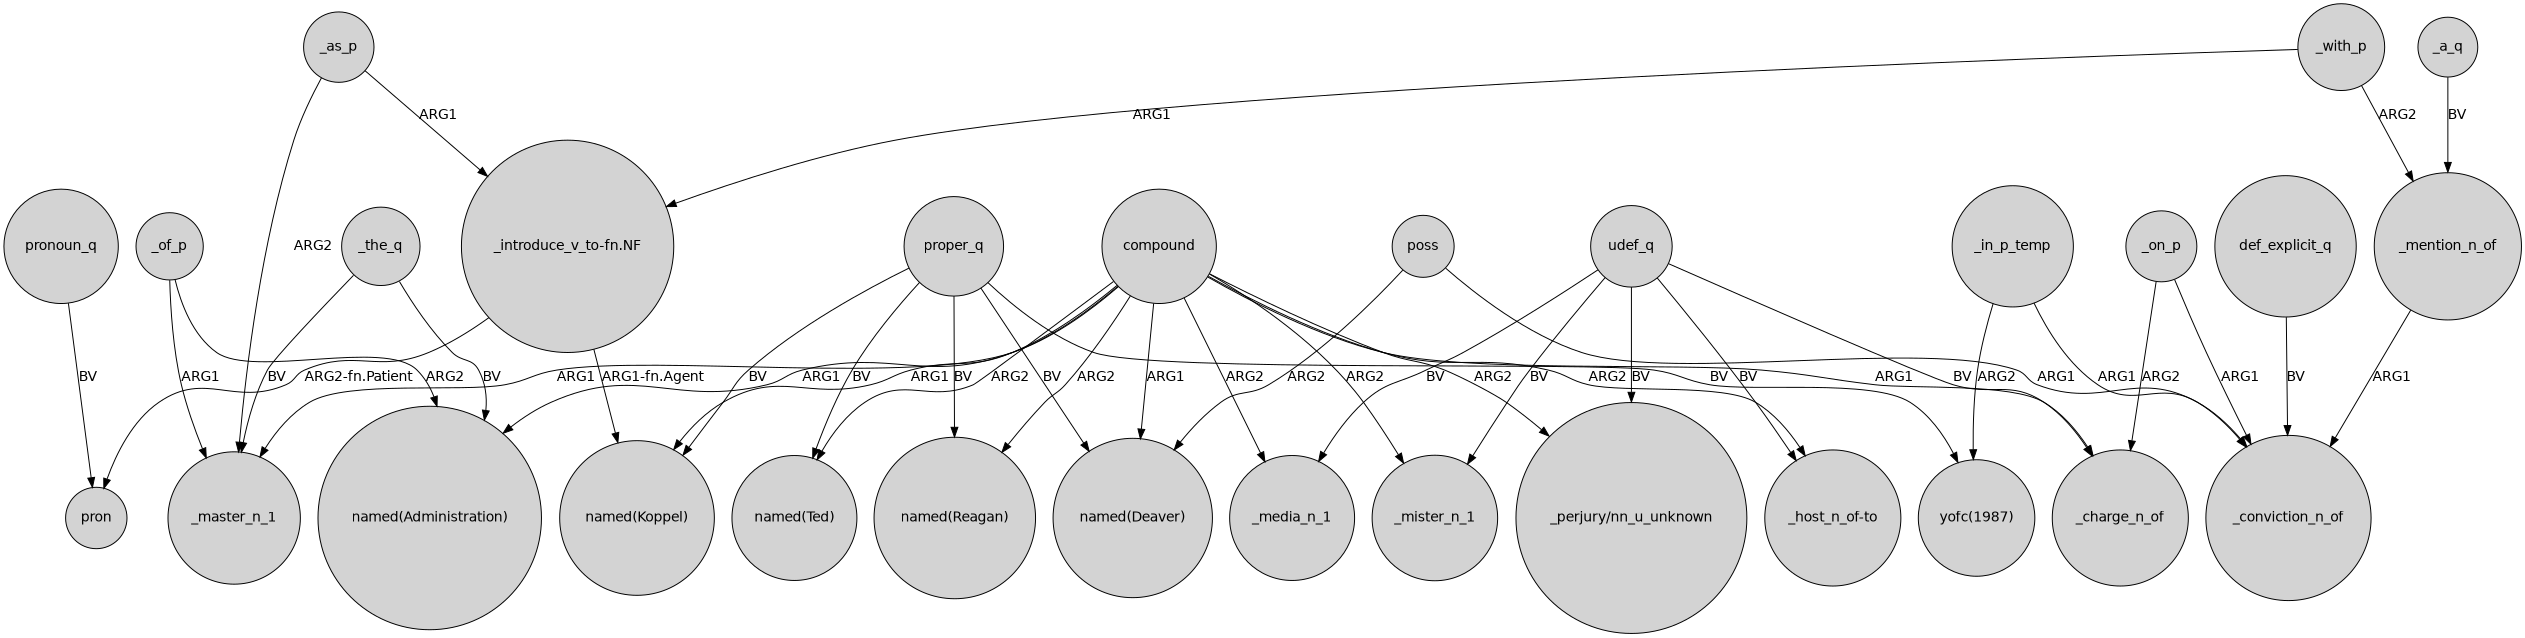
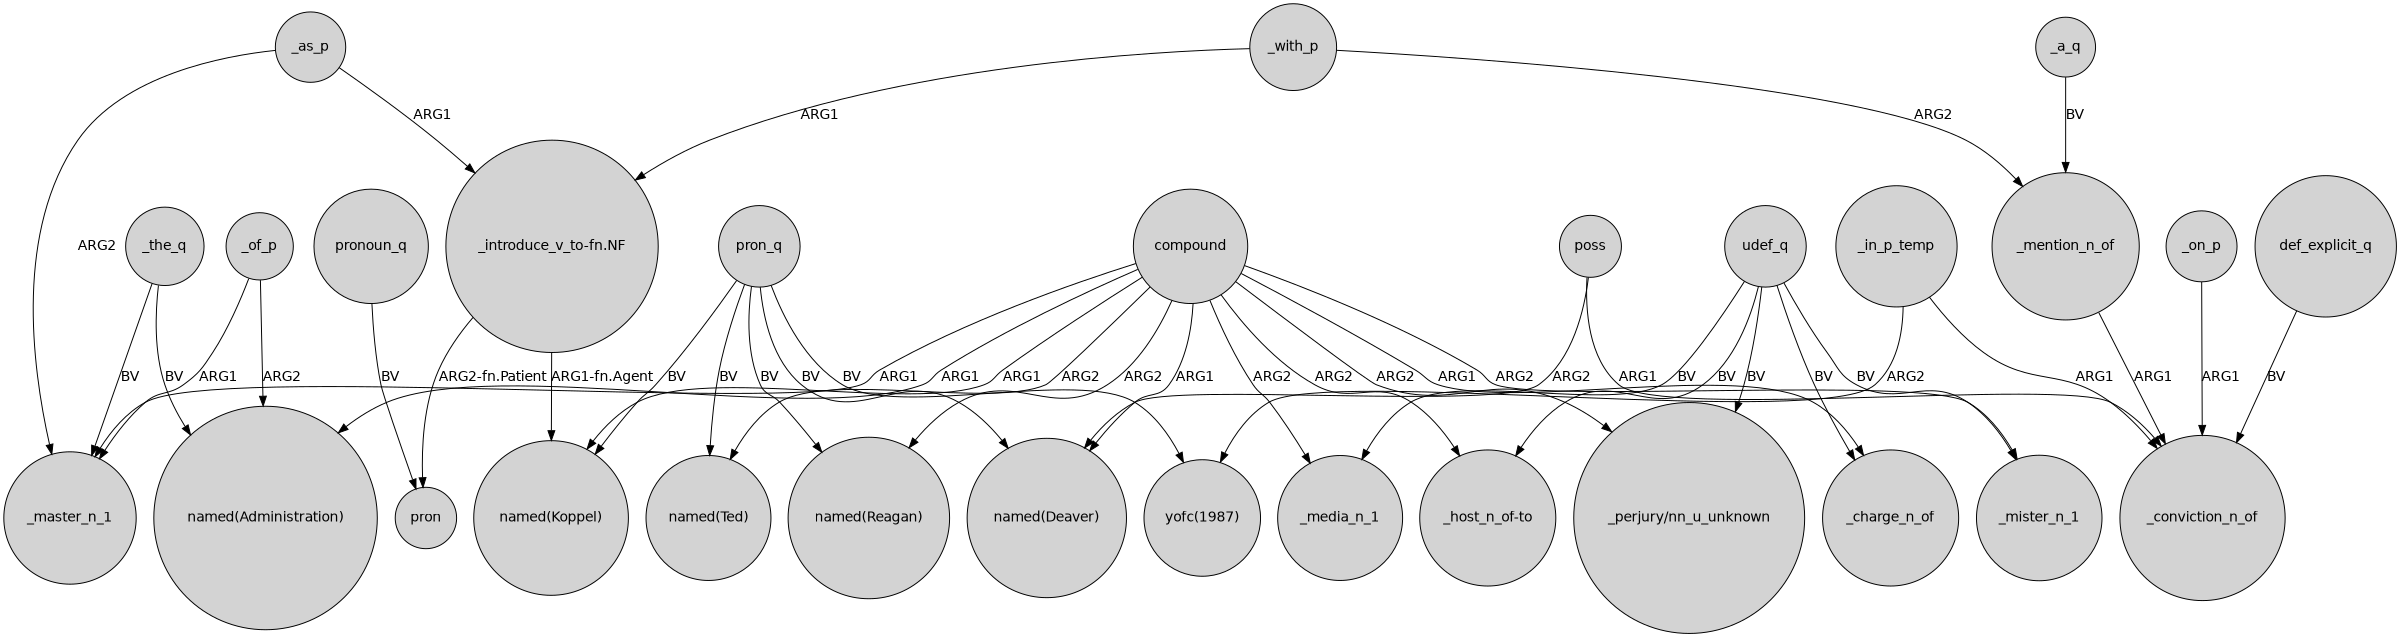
node "proper_q": label "proper_q" -> "pron_q"
edge "_on_p" -> "_charge_n_of": removed, label "ARG2"
